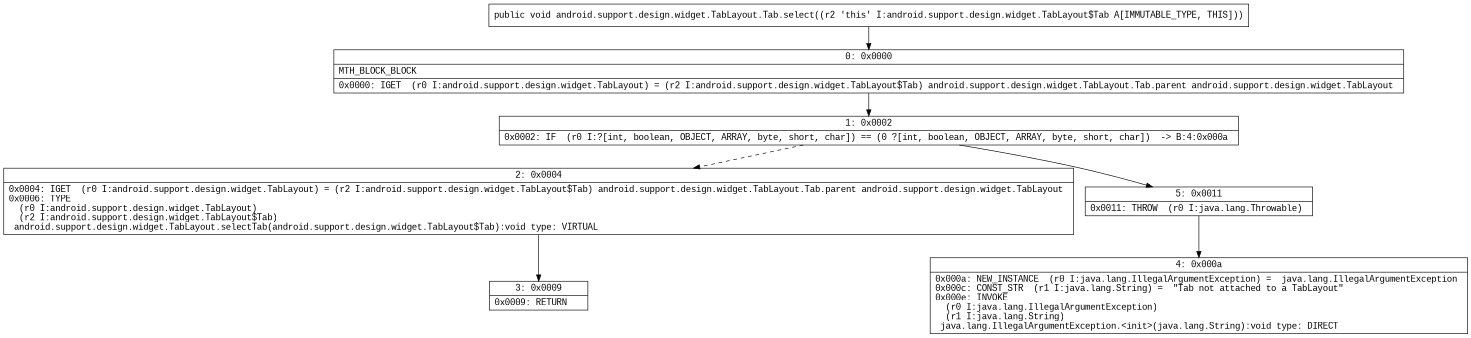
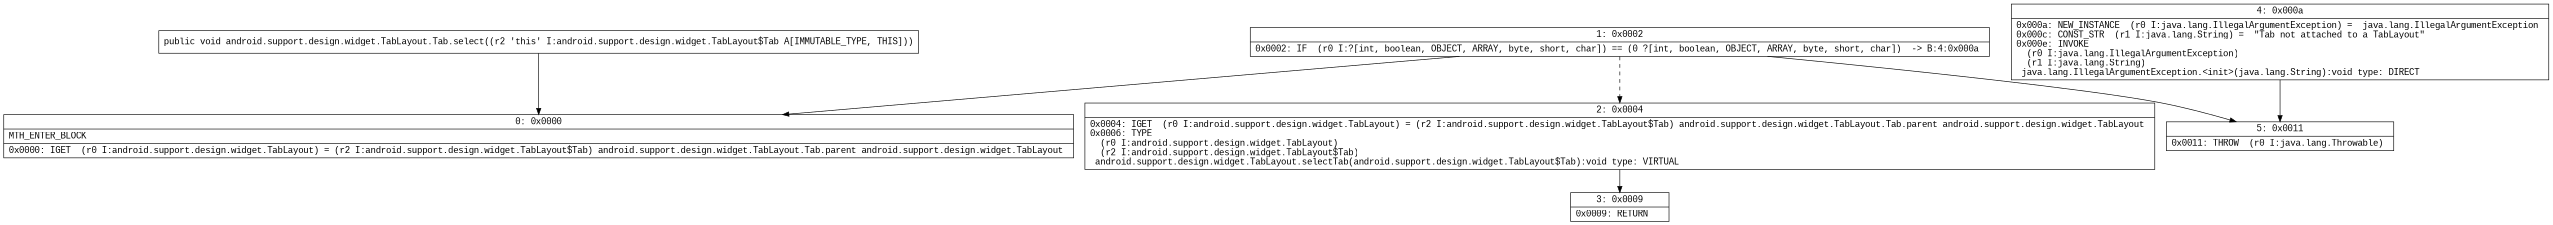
node "0: 0x0000": text "MTH_BLOCK_BLOCK" -> "MTH_ENTER_BLOCK"
edge "0: 0x0000" -> "1: 0x0002": reversed
edge "5: 0x0011" -> "4: 0x000a": reversed
